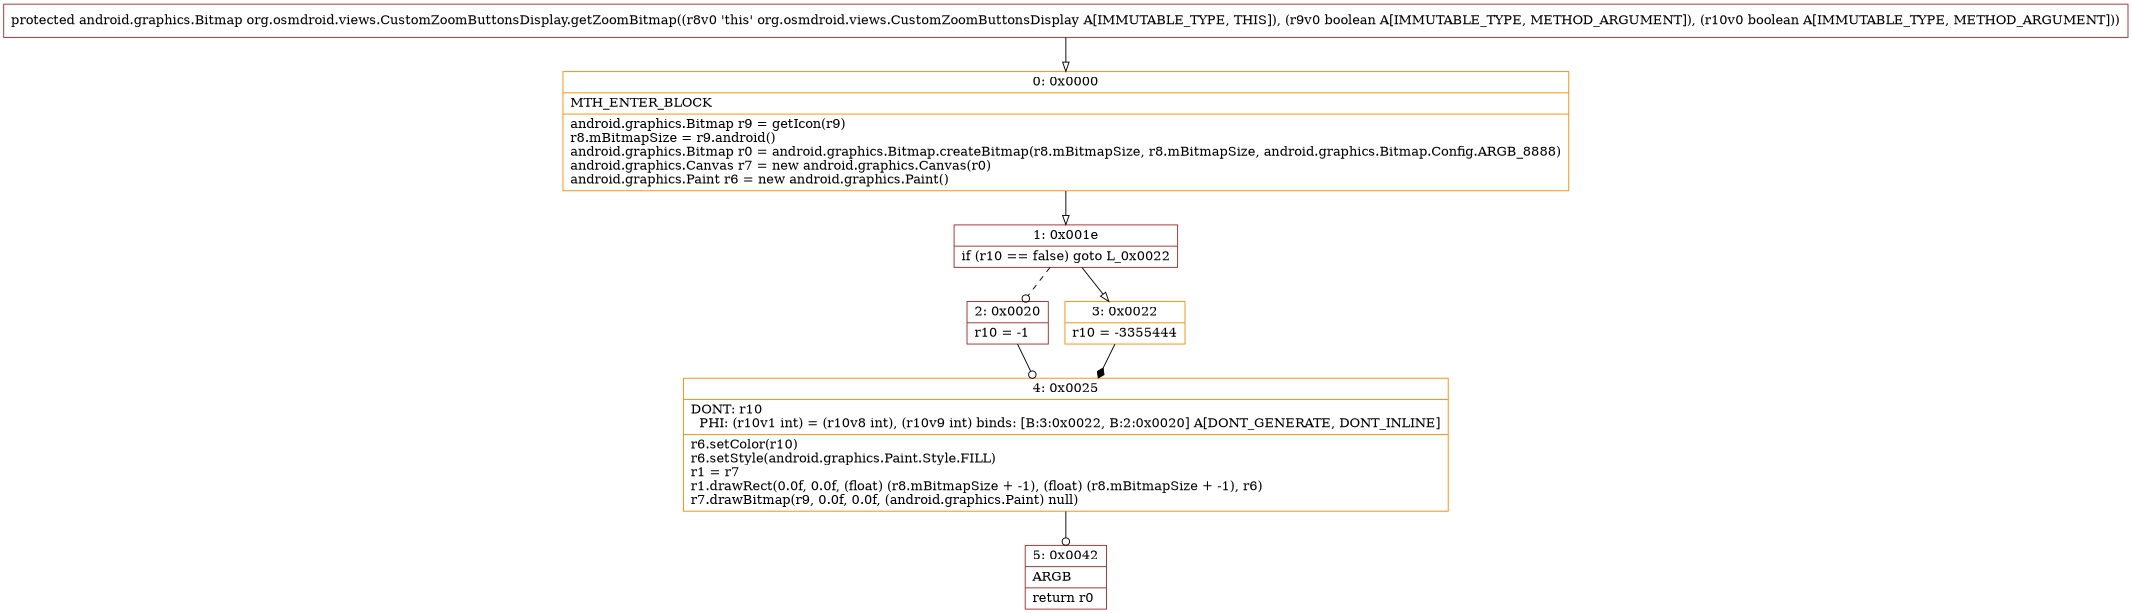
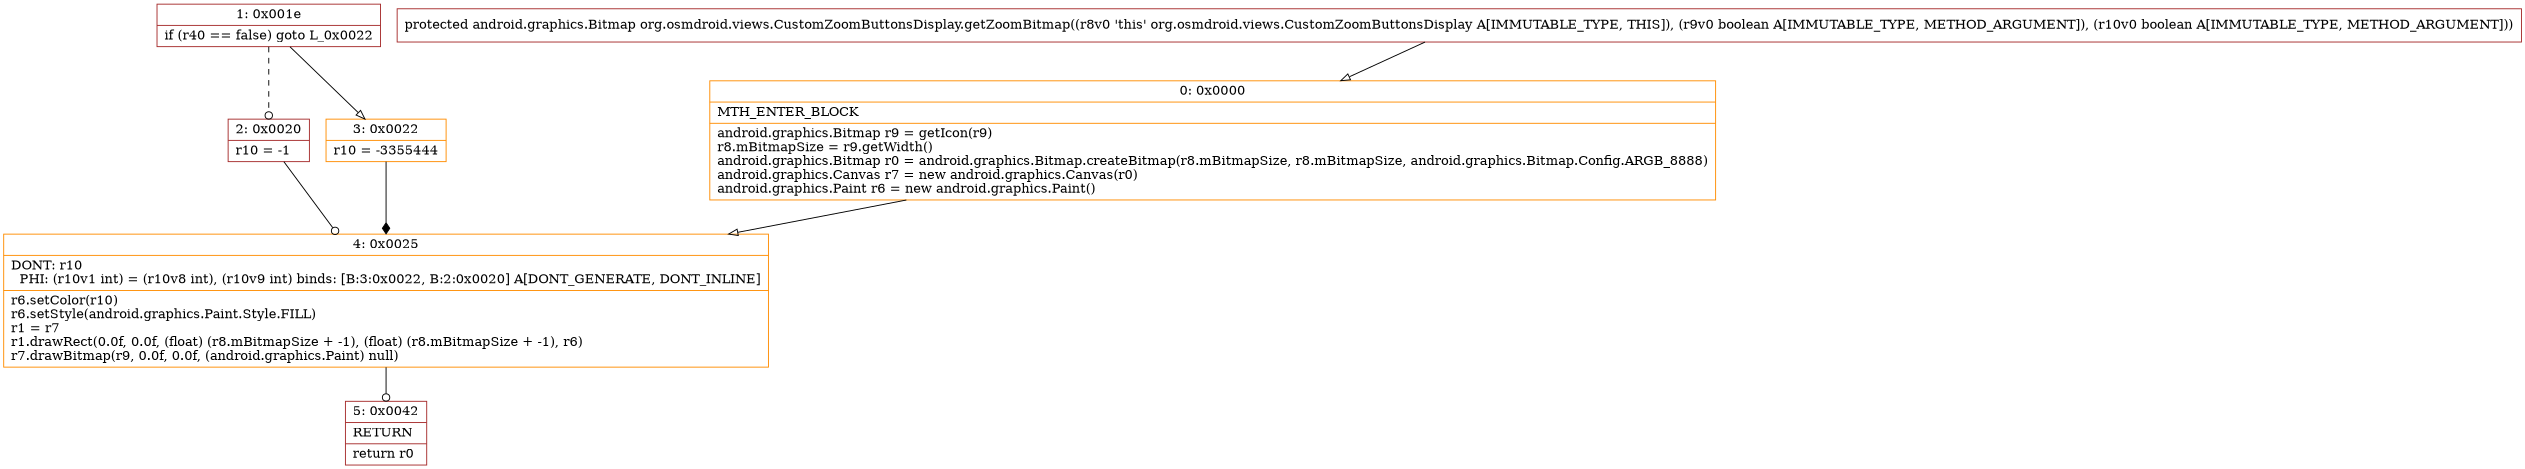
node "0: 0x0000": text "r8.mBitmapSize = r9.android()" -> "r8.mBitmapSize = r9.getWidth()"
edge "0: 0x0000" -> "1: 0x001e": now "0: 0x0000" -> "4: 0x0025"
node "1: 0x001e": text "if (r10 == false) goto L_0x0022" -> "if (r40 == false) goto L_0x0022"
node "5: 0x0042": text "ARGB" -> "RETURN"
